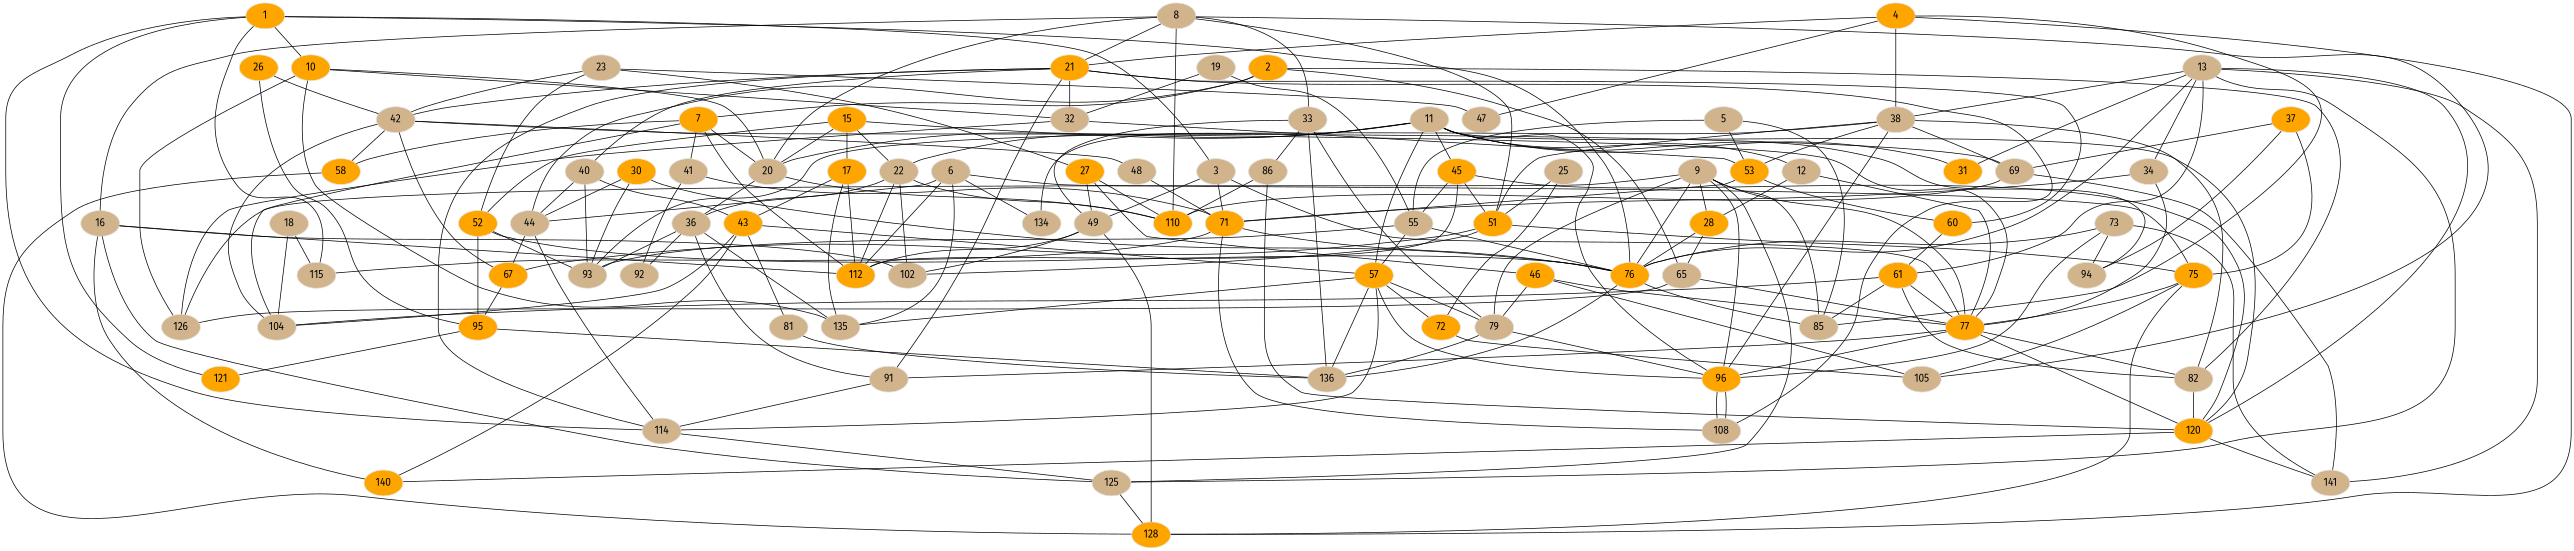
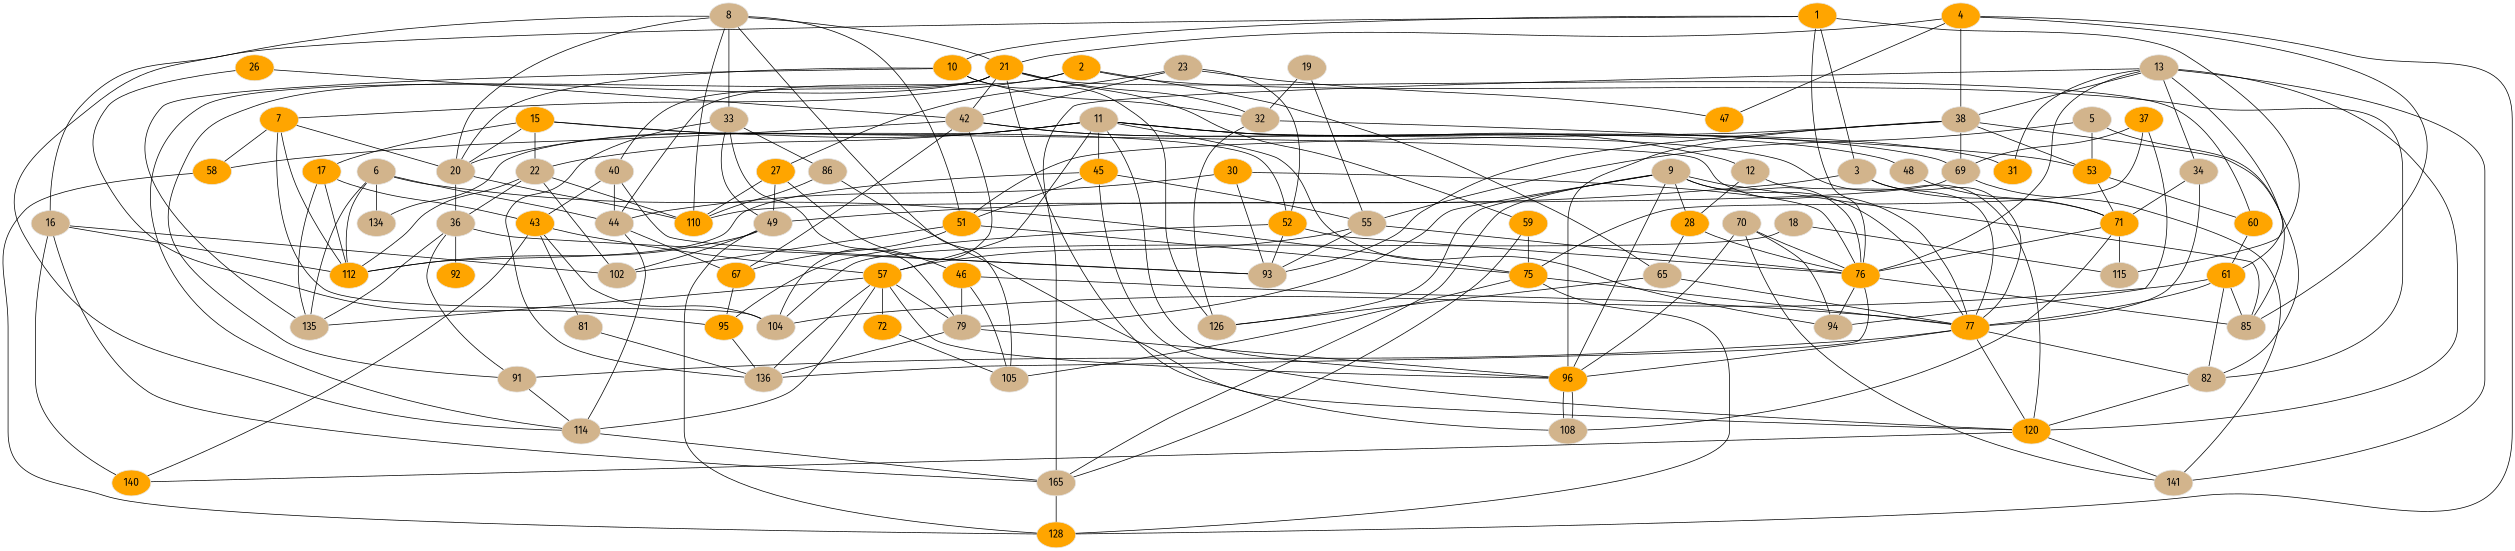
node "47": fillcolor tan -> orange
node "41": removed
node "25": removed
node "59": added
node "73": label "73" -> "70"
node "92": fillcolor tan -> orange
edge "76" -- "94": added
node "121": removed
node "125": label "125" -> "165"
